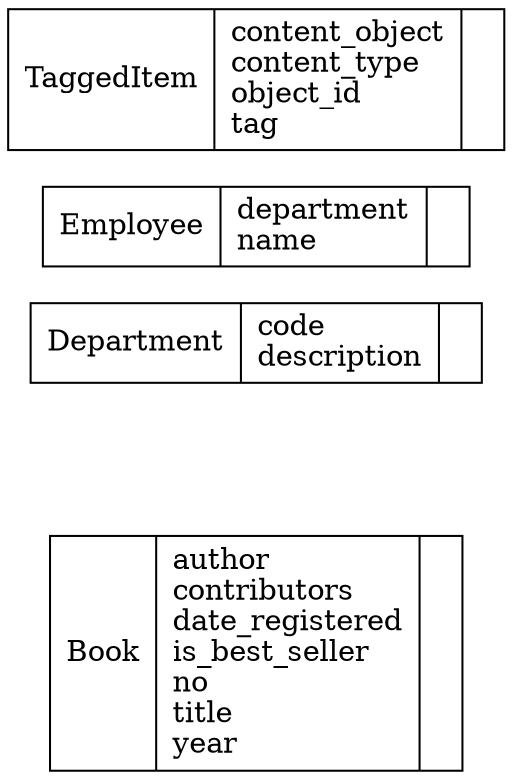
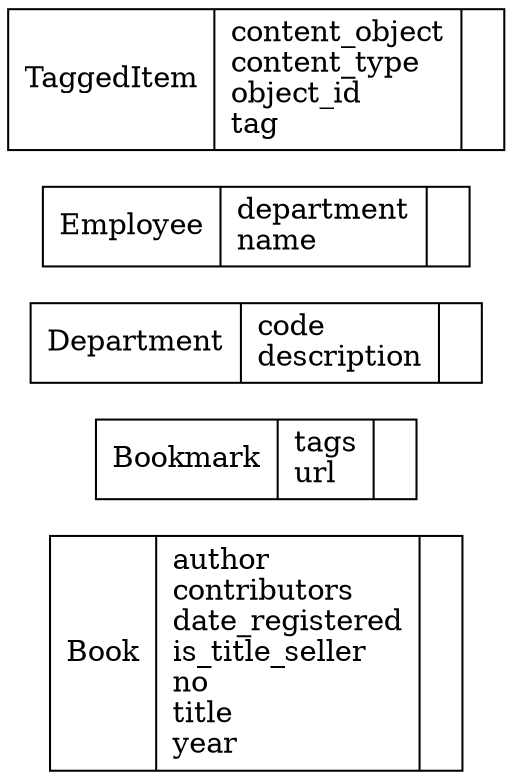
node "Bookmark": added
node "Book": text "is_best_seller" -> "is_title_seller"
